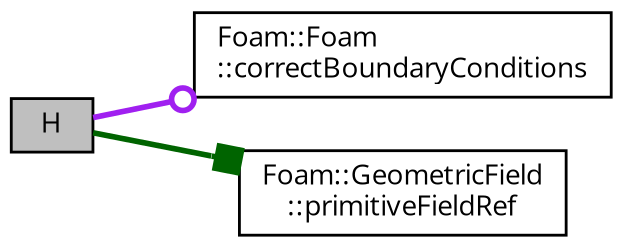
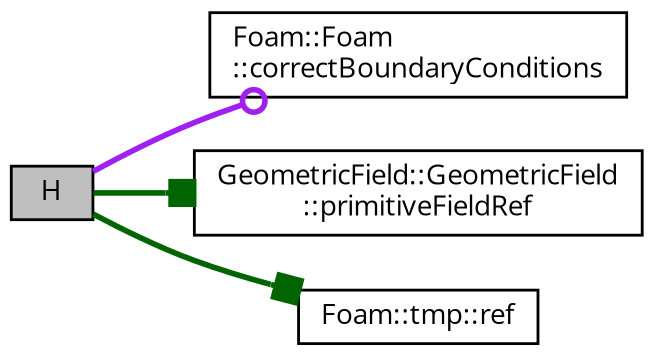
node "Foam::GeometricField ::primitiveFieldRef": label "Foam::GeometricField ::primitiveFieldRef" -> "GeometricField::GeometricField ::primitiveFieldRef"
node "Foam::tmp::ref": added
